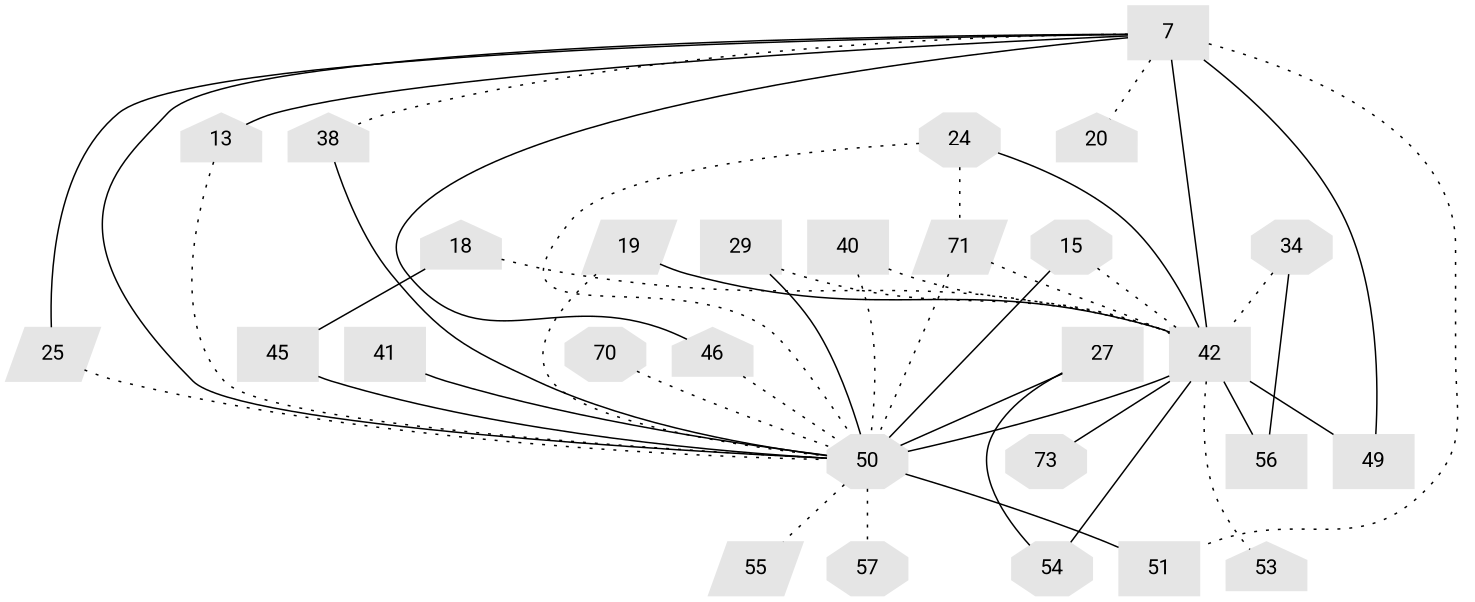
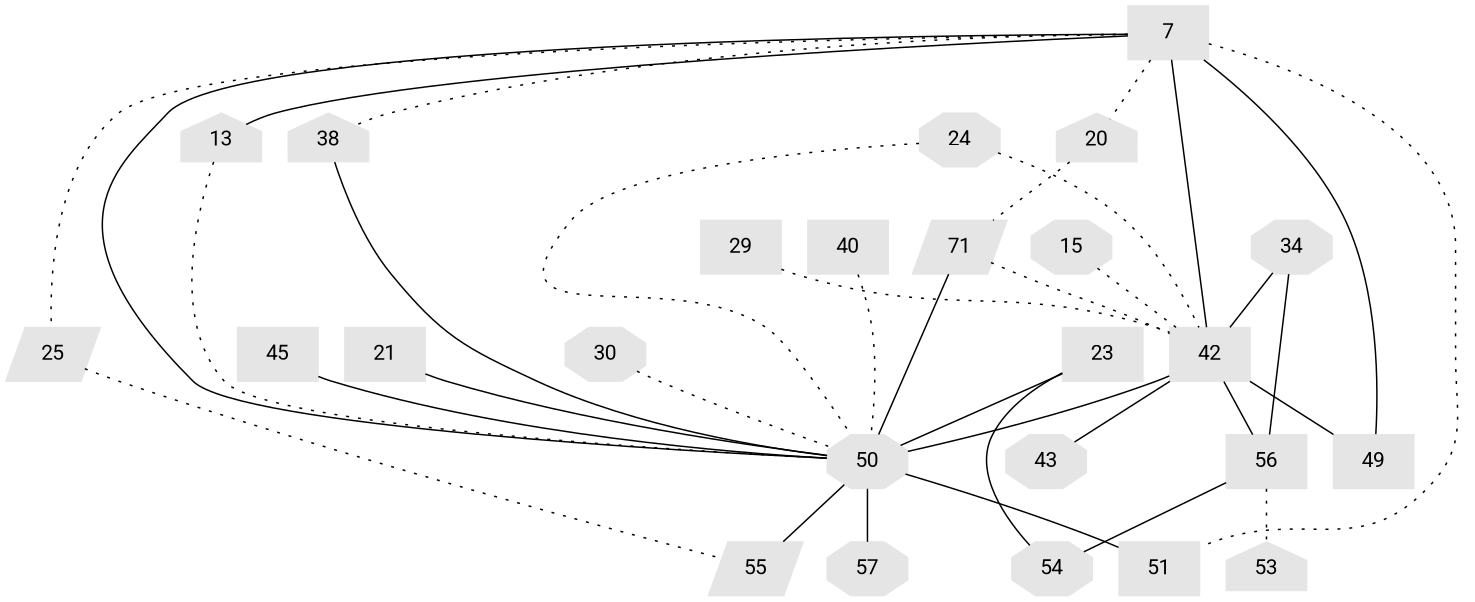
edge "7" -- "25": style solid -> dotted
edge "24" -- "71": now "20" -- "71"
edge "24" -- "42": style solid -> dotted
node "18": removed
node "19": removed
edge "34" -- "42": style dotted -> solid
edge "40" -- "42": removed
edge "29" -- "50": removed
node "41": label "41" -> "21"
node "70": label "70" -> "30"
node "46": removed
edge "71" -- "50": style dotted -> solid
edge "15" -- "50": removed
node "27": label "27" -> "23"
edge "25" -- "50": now "25" -- "55"
node "73": label "73" -> "43"
edge "42" -- "54": now "56" -- "54"
edge "42" -- "53": now "56" -- "53"
edge "50" -- "55": style dotted -> solid
edge "50" -- "57": style dotted -> solid
